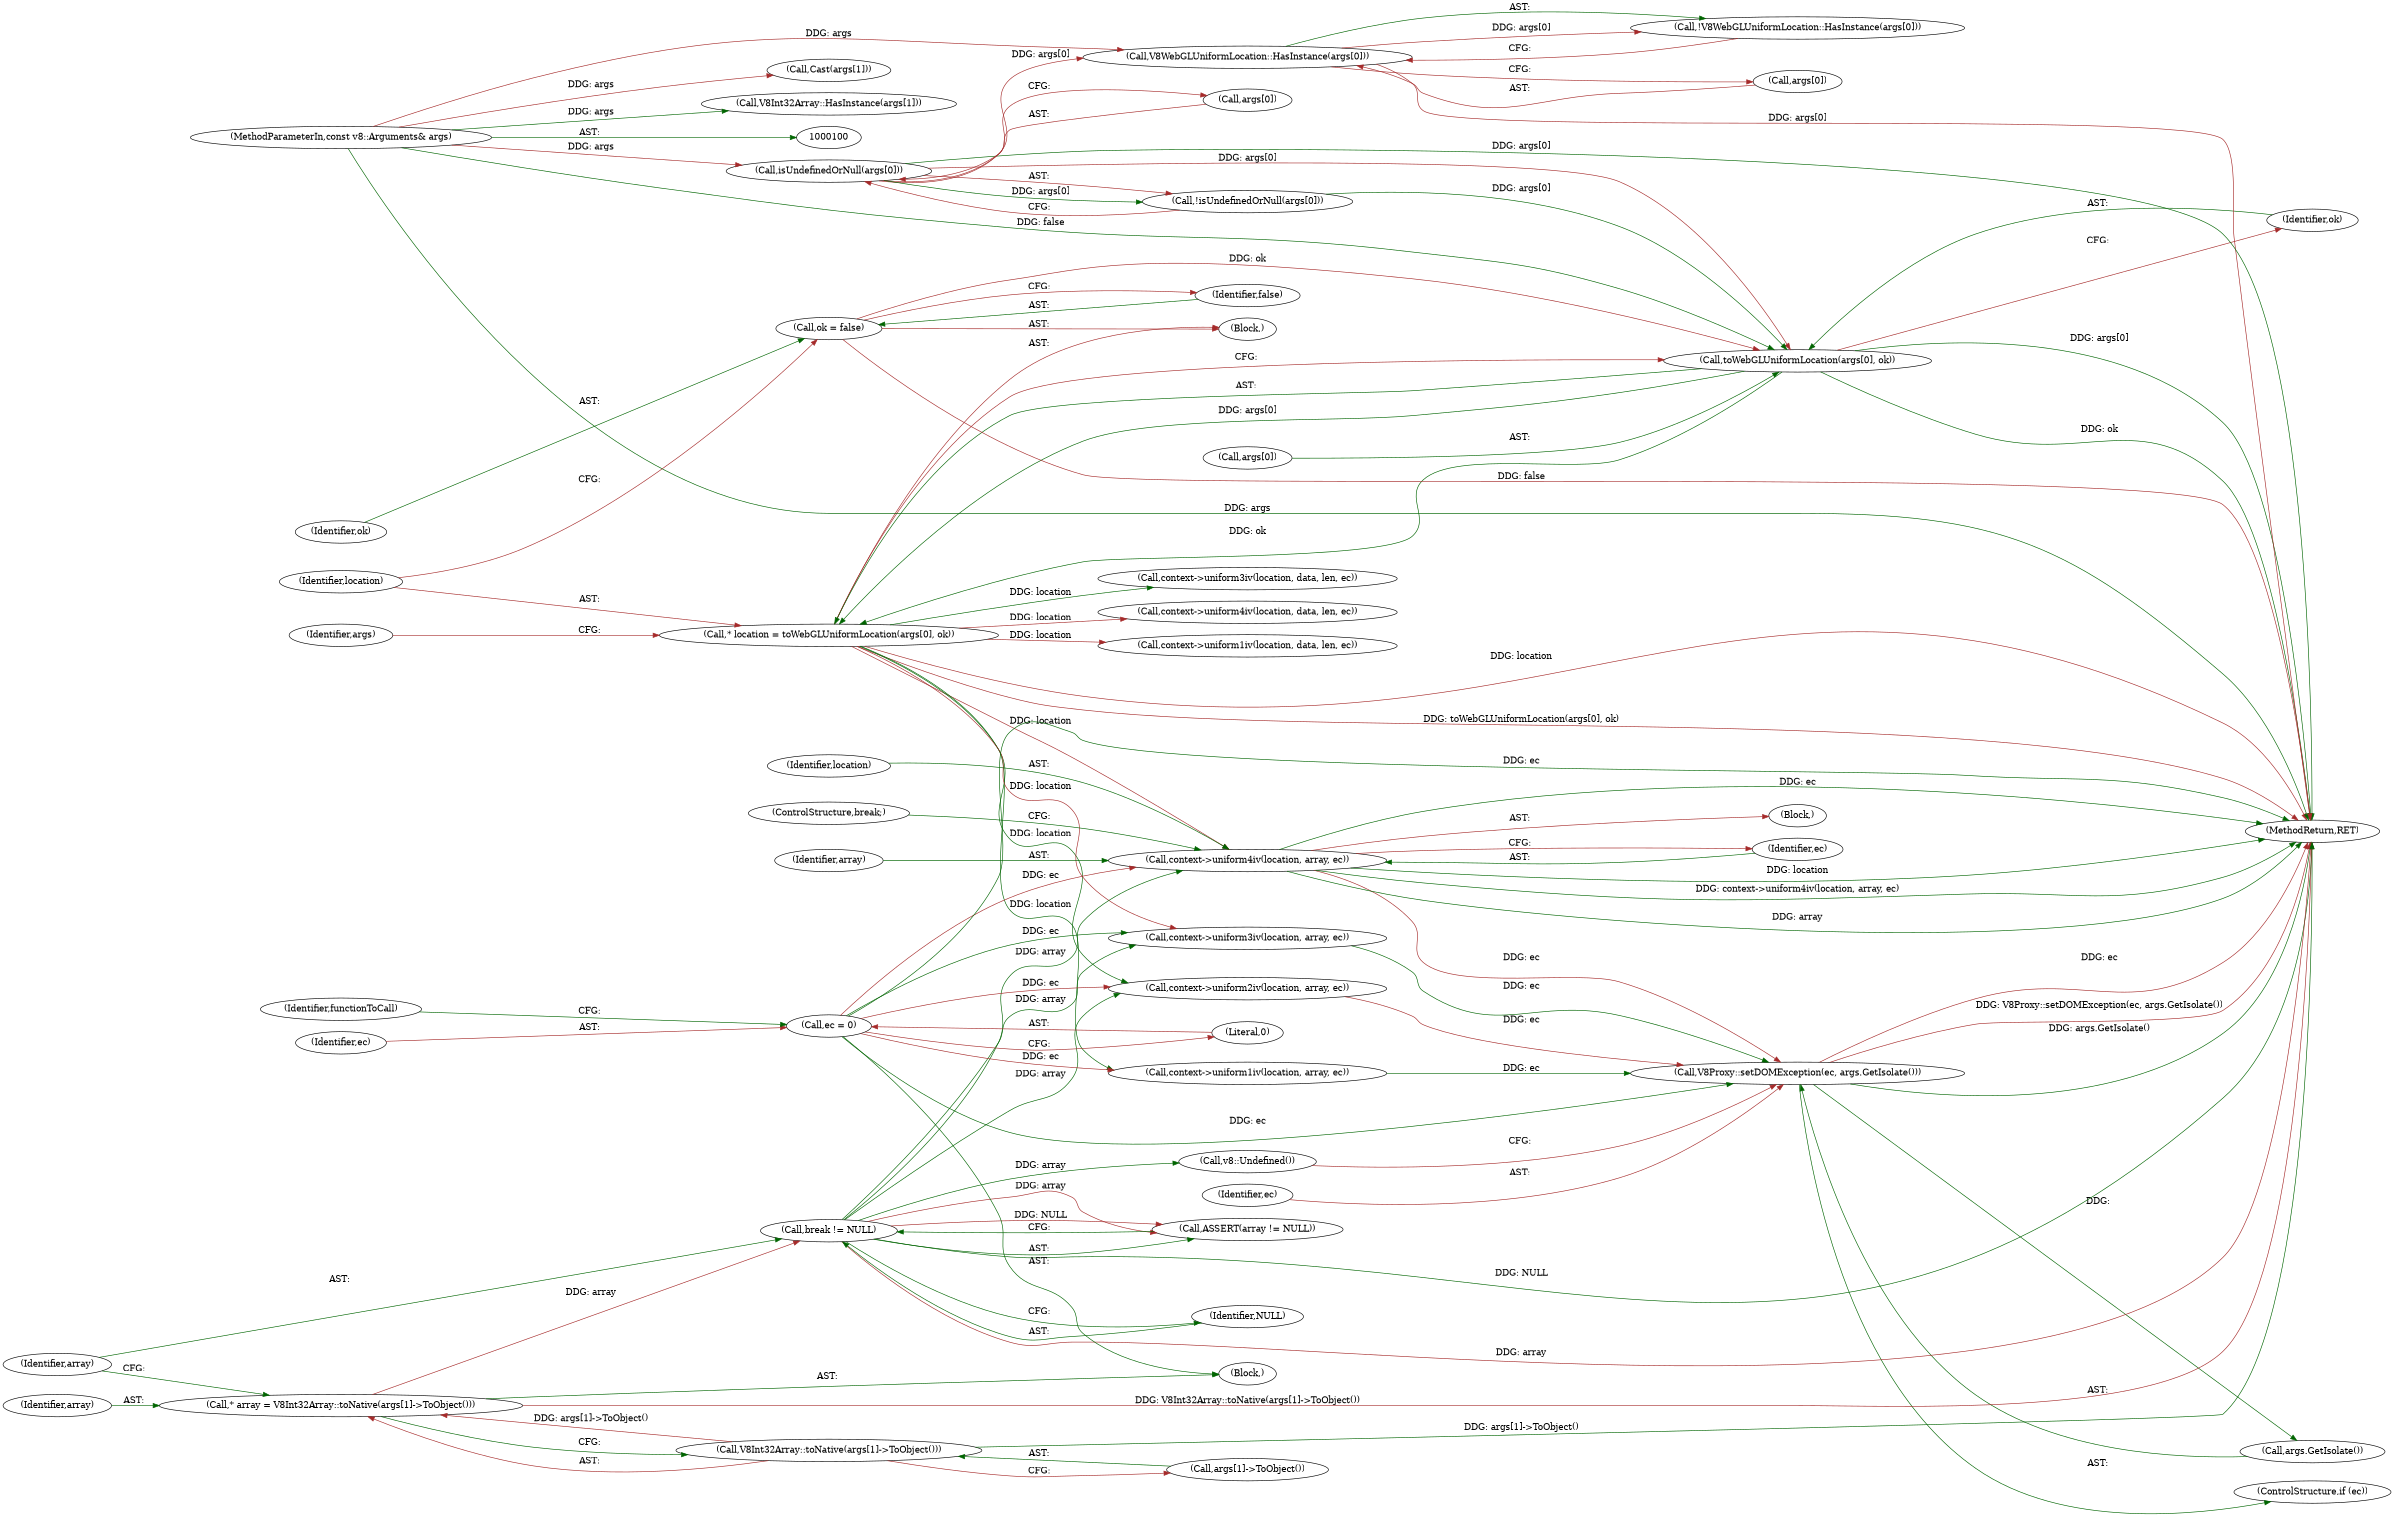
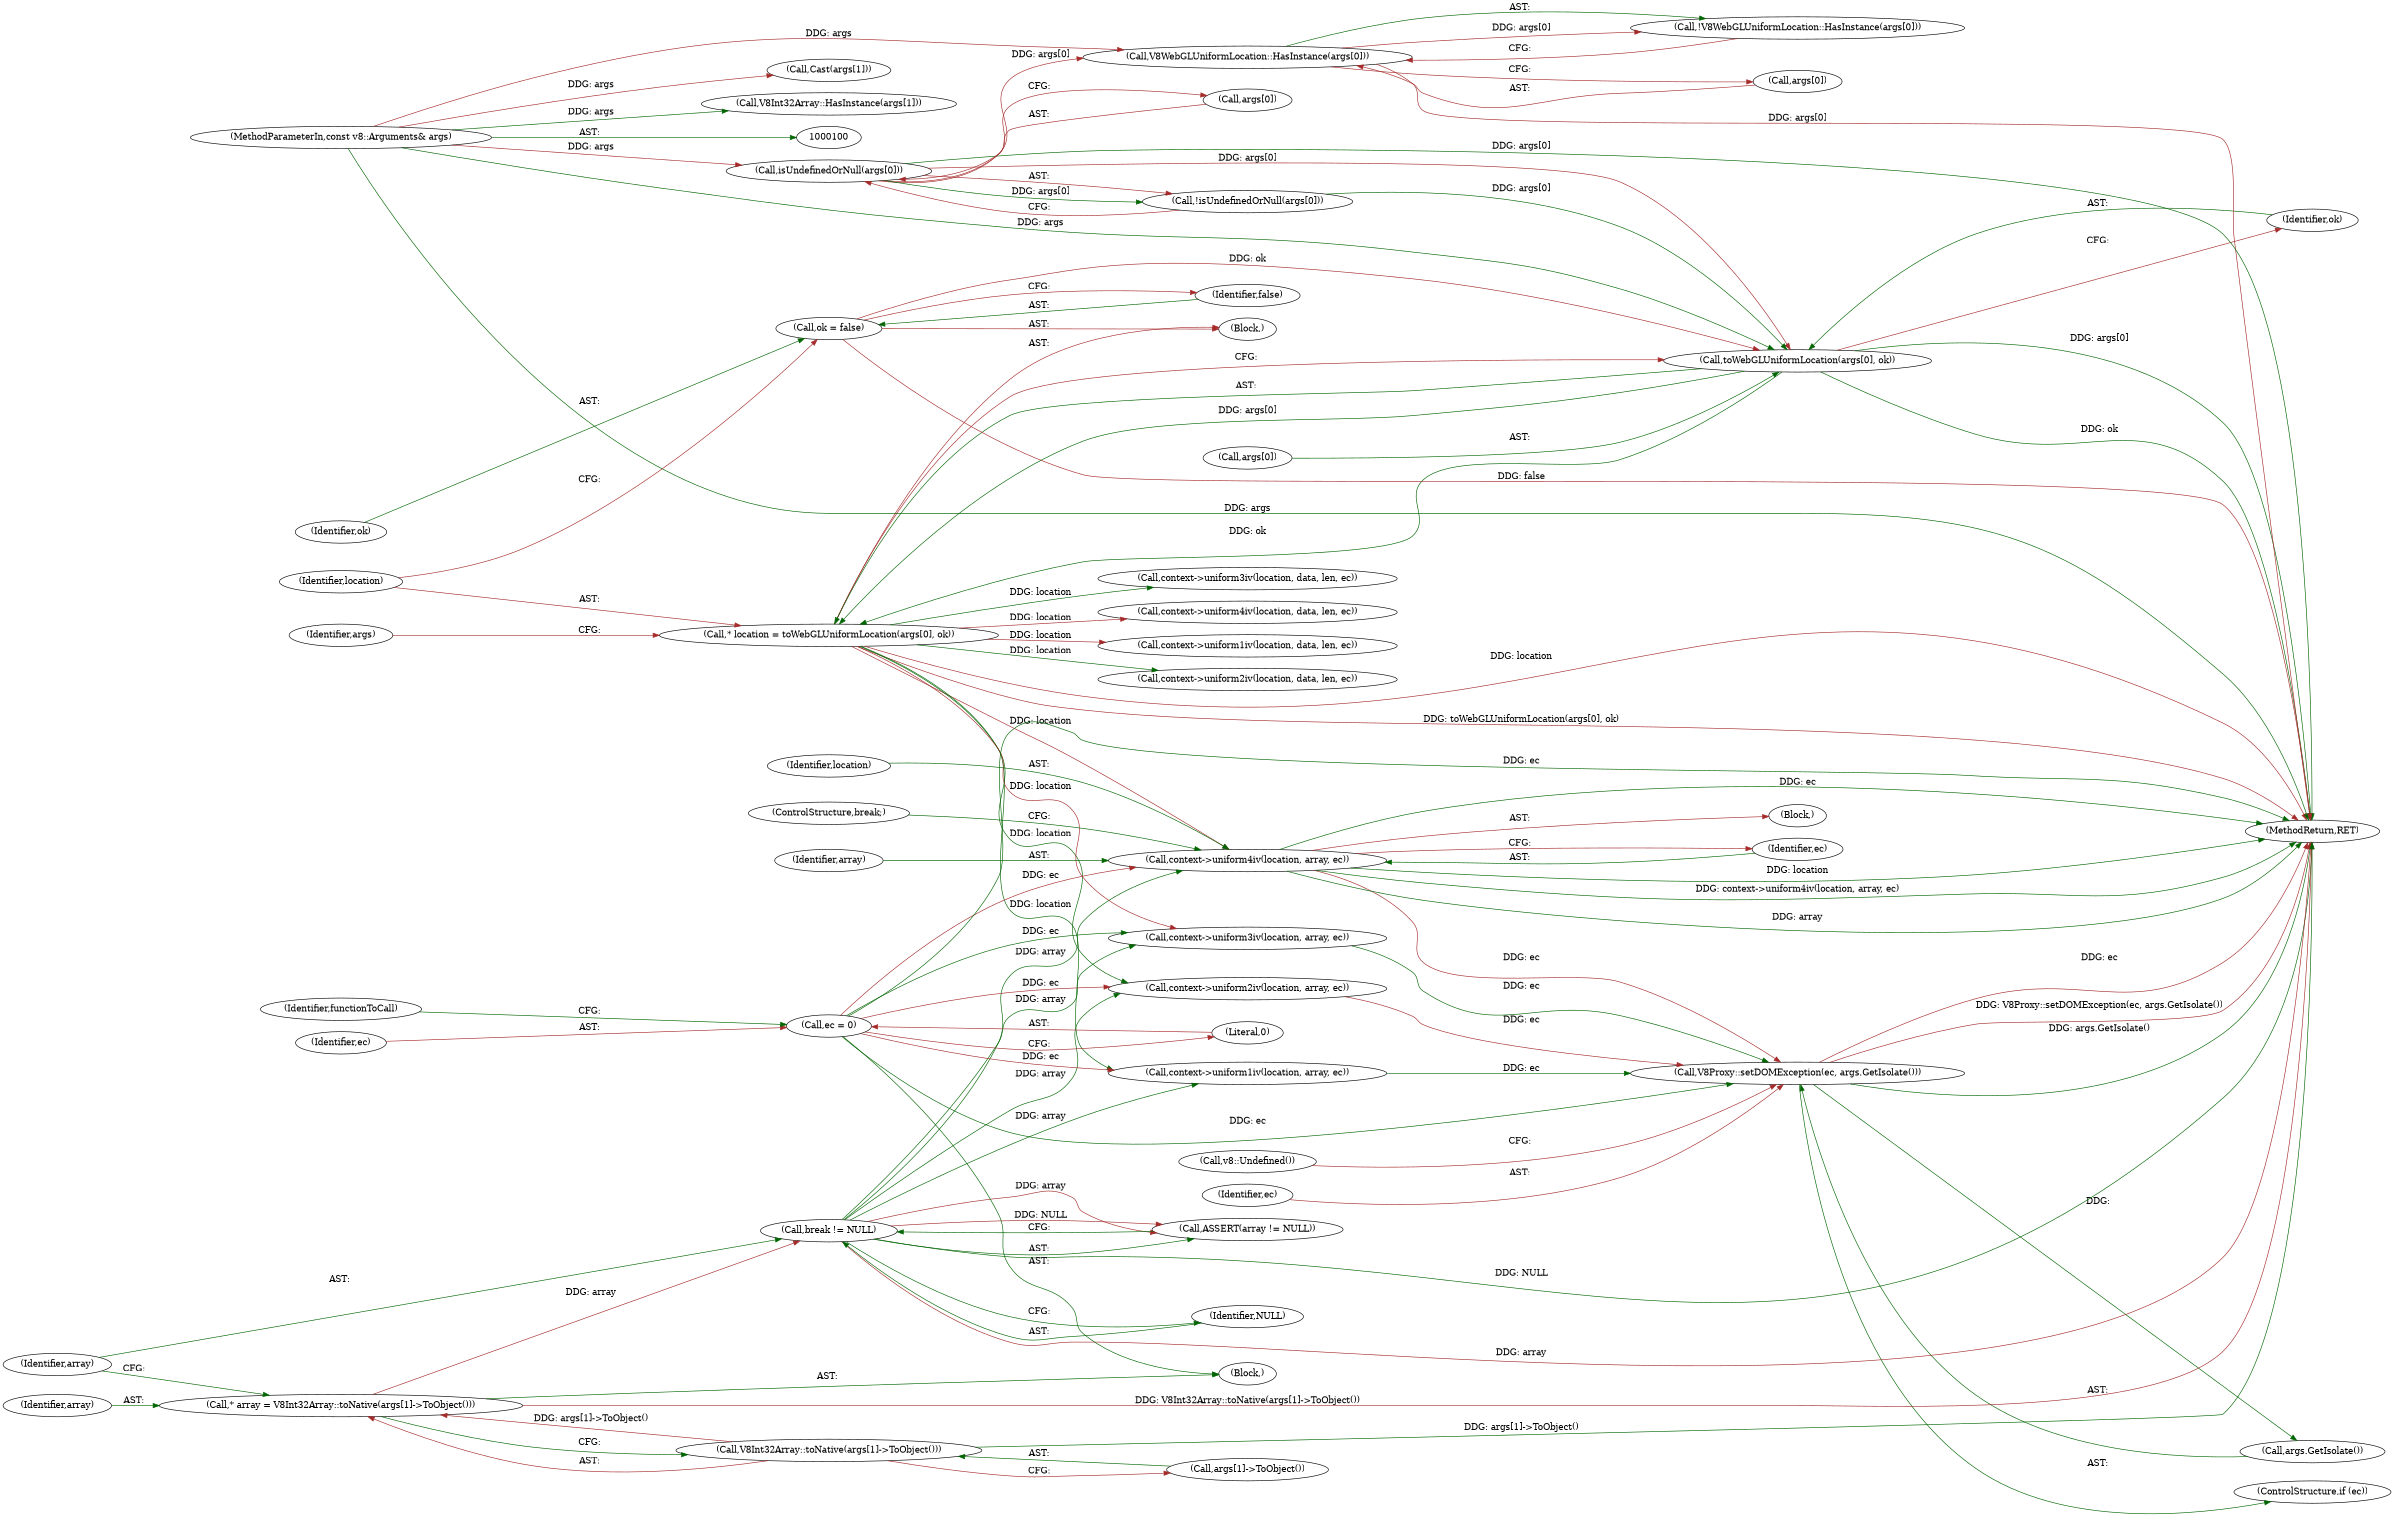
edge "(MethodParameterIn,const v8::Arguments& args)" -> "(Call,toWebGLUniformLocation(args[0], ok))": label "DDG: false" -> "DDG: args"
node "(Call,context->uniform2iv(location, data, len, ec))": added
edge "(Call,break != NULL)" -> "(Call,v8::Undefined())": now "(Call,break != NULL)" -> "(Call,context->uniform1iv(location, array, ec))"
